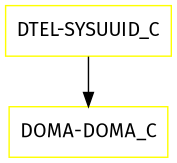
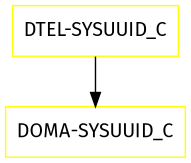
node "DOMA-DOMA_C": label "DOMA-DOMA_C" -> "DOMA-SYSUUID_C"
